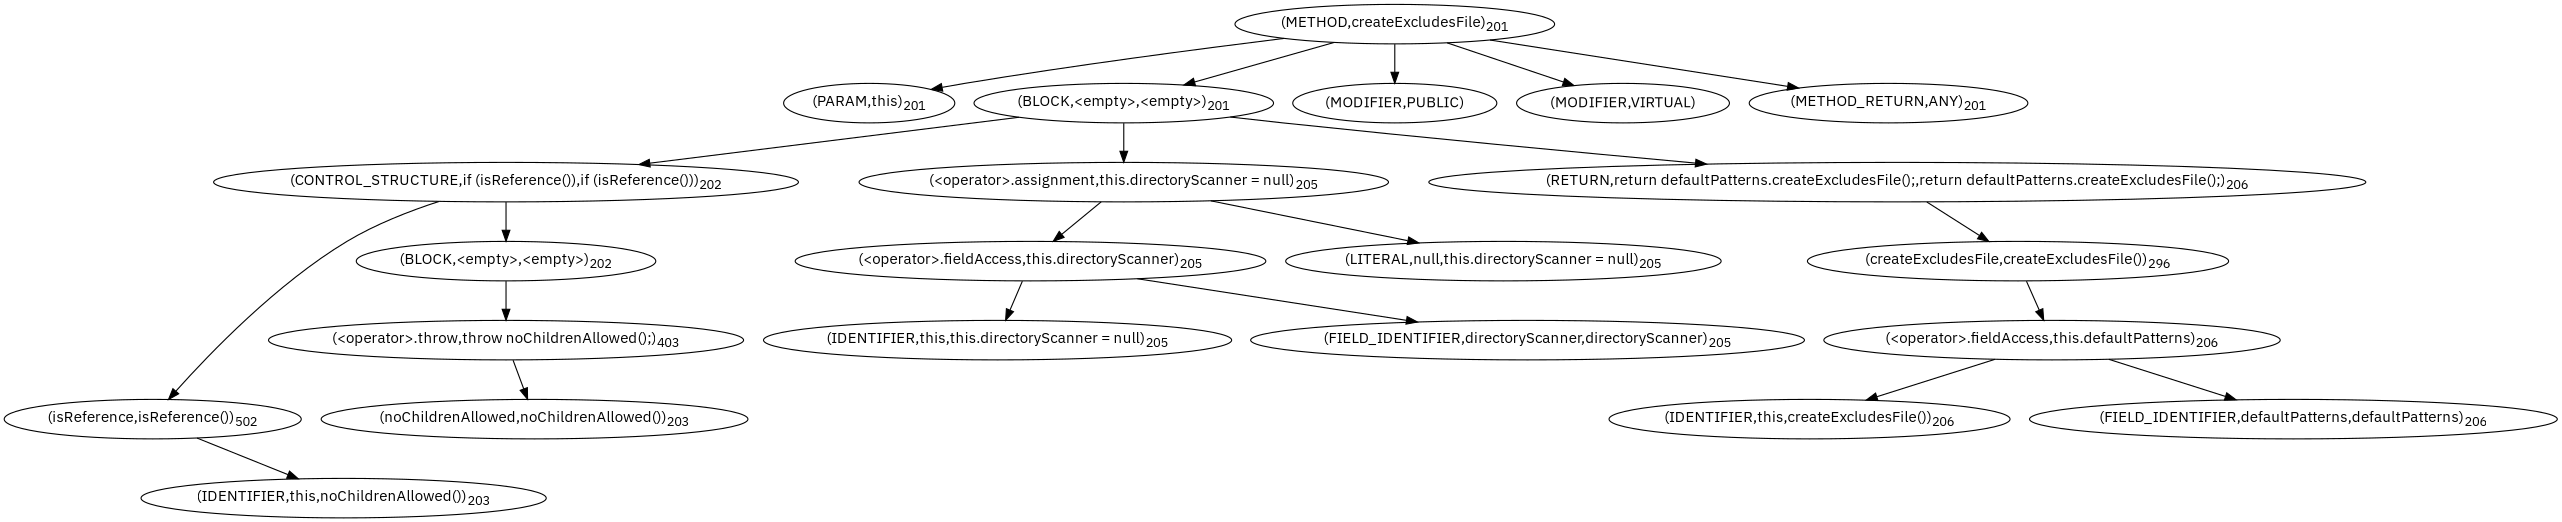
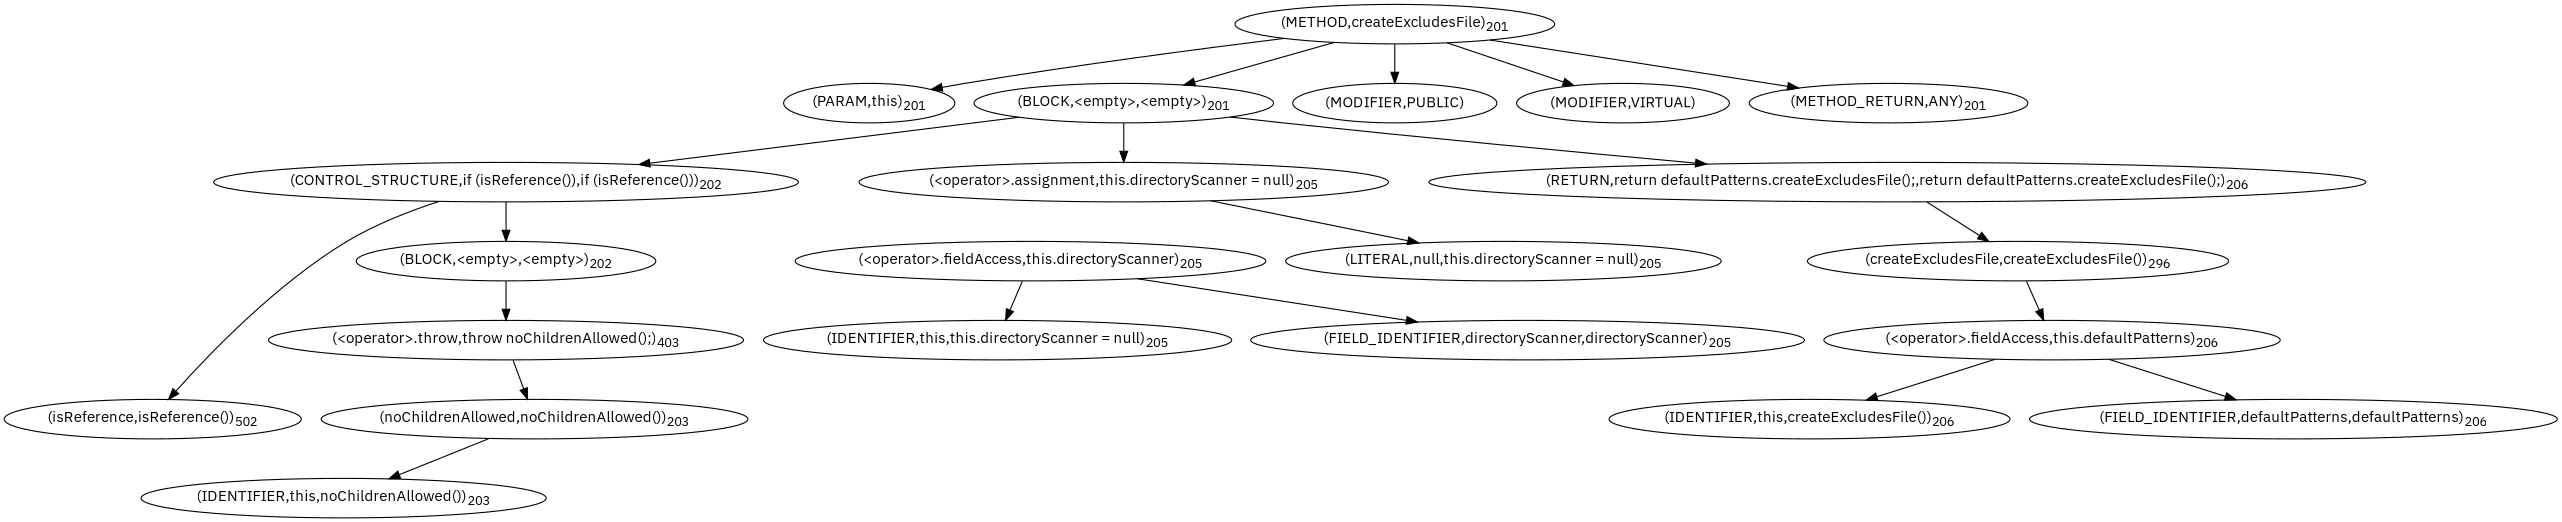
edge "(<operator>.assignment,this.directoryScanner = null)" -> "(<operator>.fieldAccess,this.directoryScanner)": removed
edge "(isReference,isReference())" -> "(IDENTIFIER,this,noChildrenAllowed())": now "(noChildrenAllowed,noChildrenAllowed())" -> "(IDENTIFIER,this,noChildrenAllowed())"
